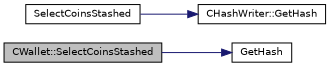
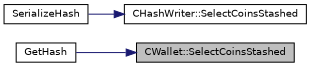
node "SelectCoinsStashed": label "SelectCoinsStashed" -> "SerializeHash"
node "CHashWriter::GetHash": label "CHashWriter::GetHash" -> "CHashWriter::SelectCoinsStashed"
edge "CWallet::SelectCoinsStashed" -> "GetHash": reversed
